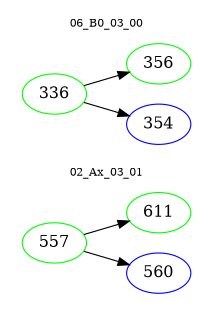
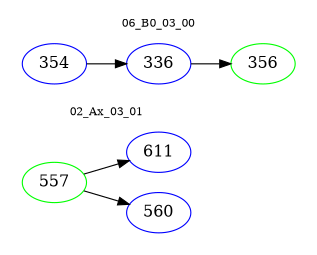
node "336": color green -> blue
edge "336" -> "354": reversed
node "611": color green -> blue
